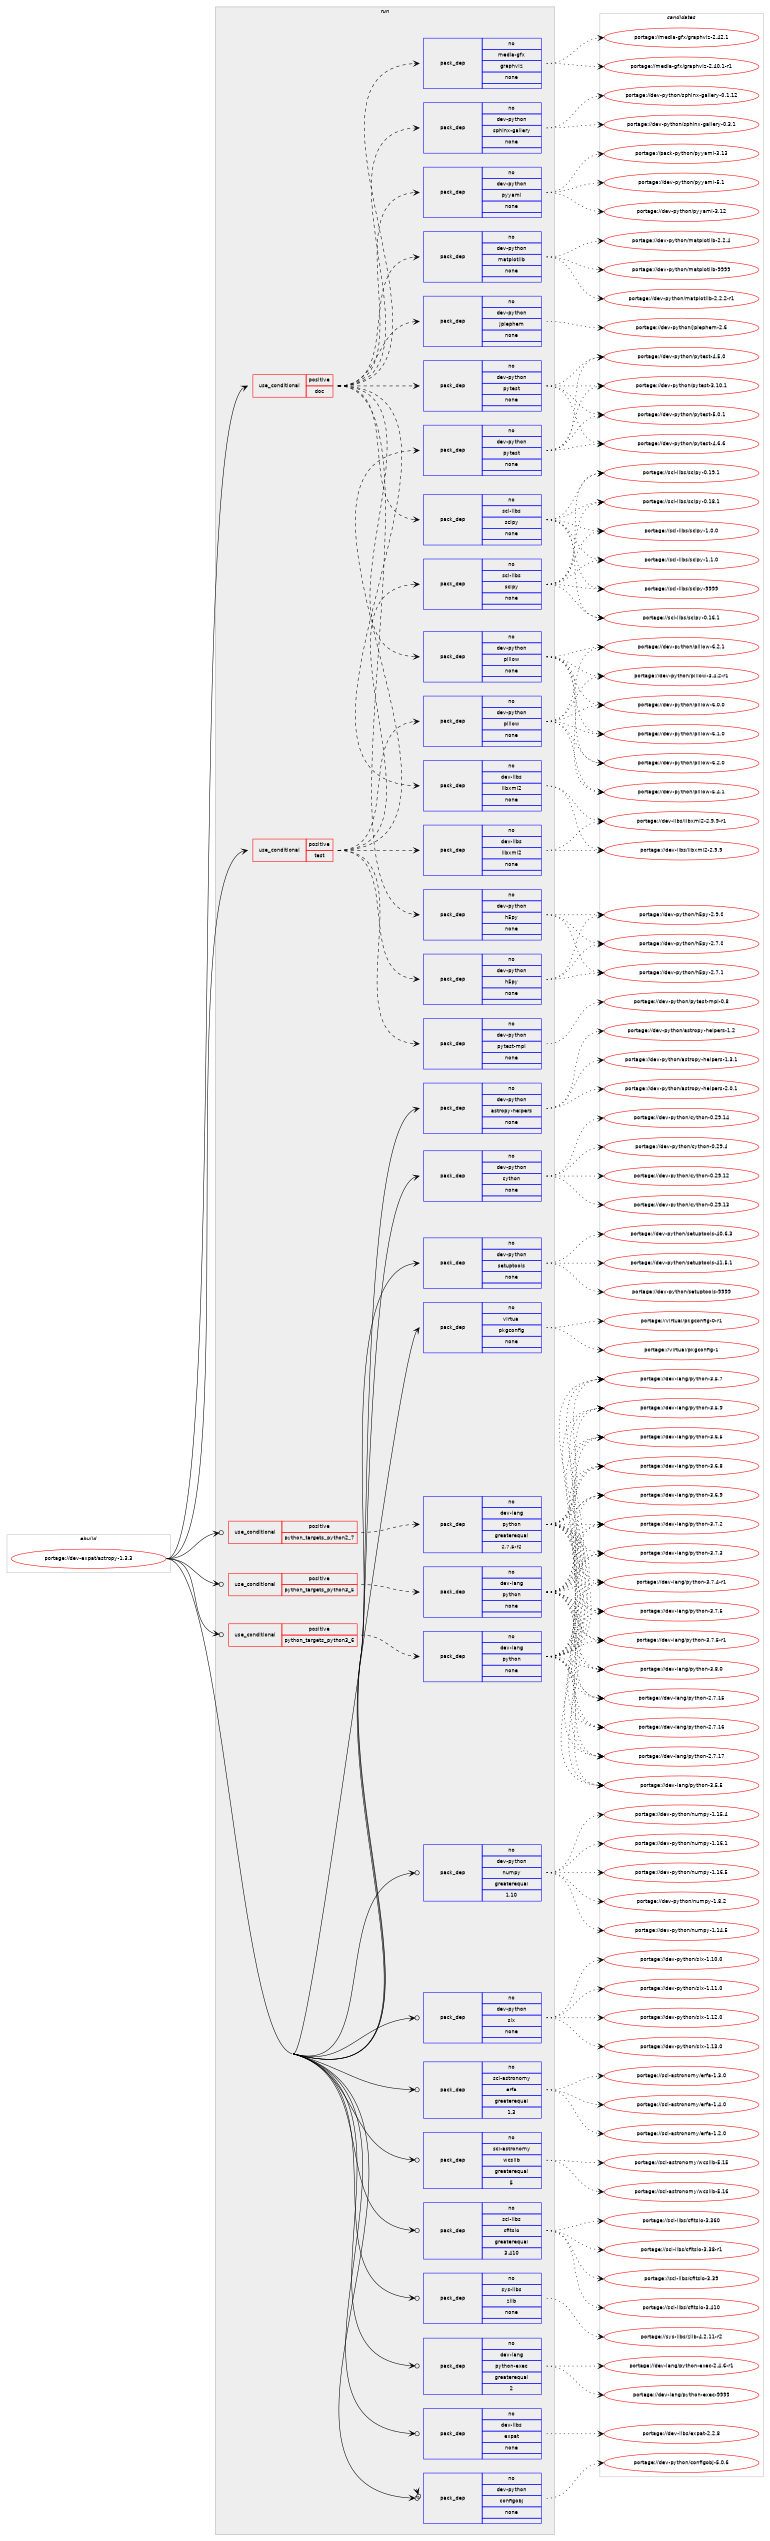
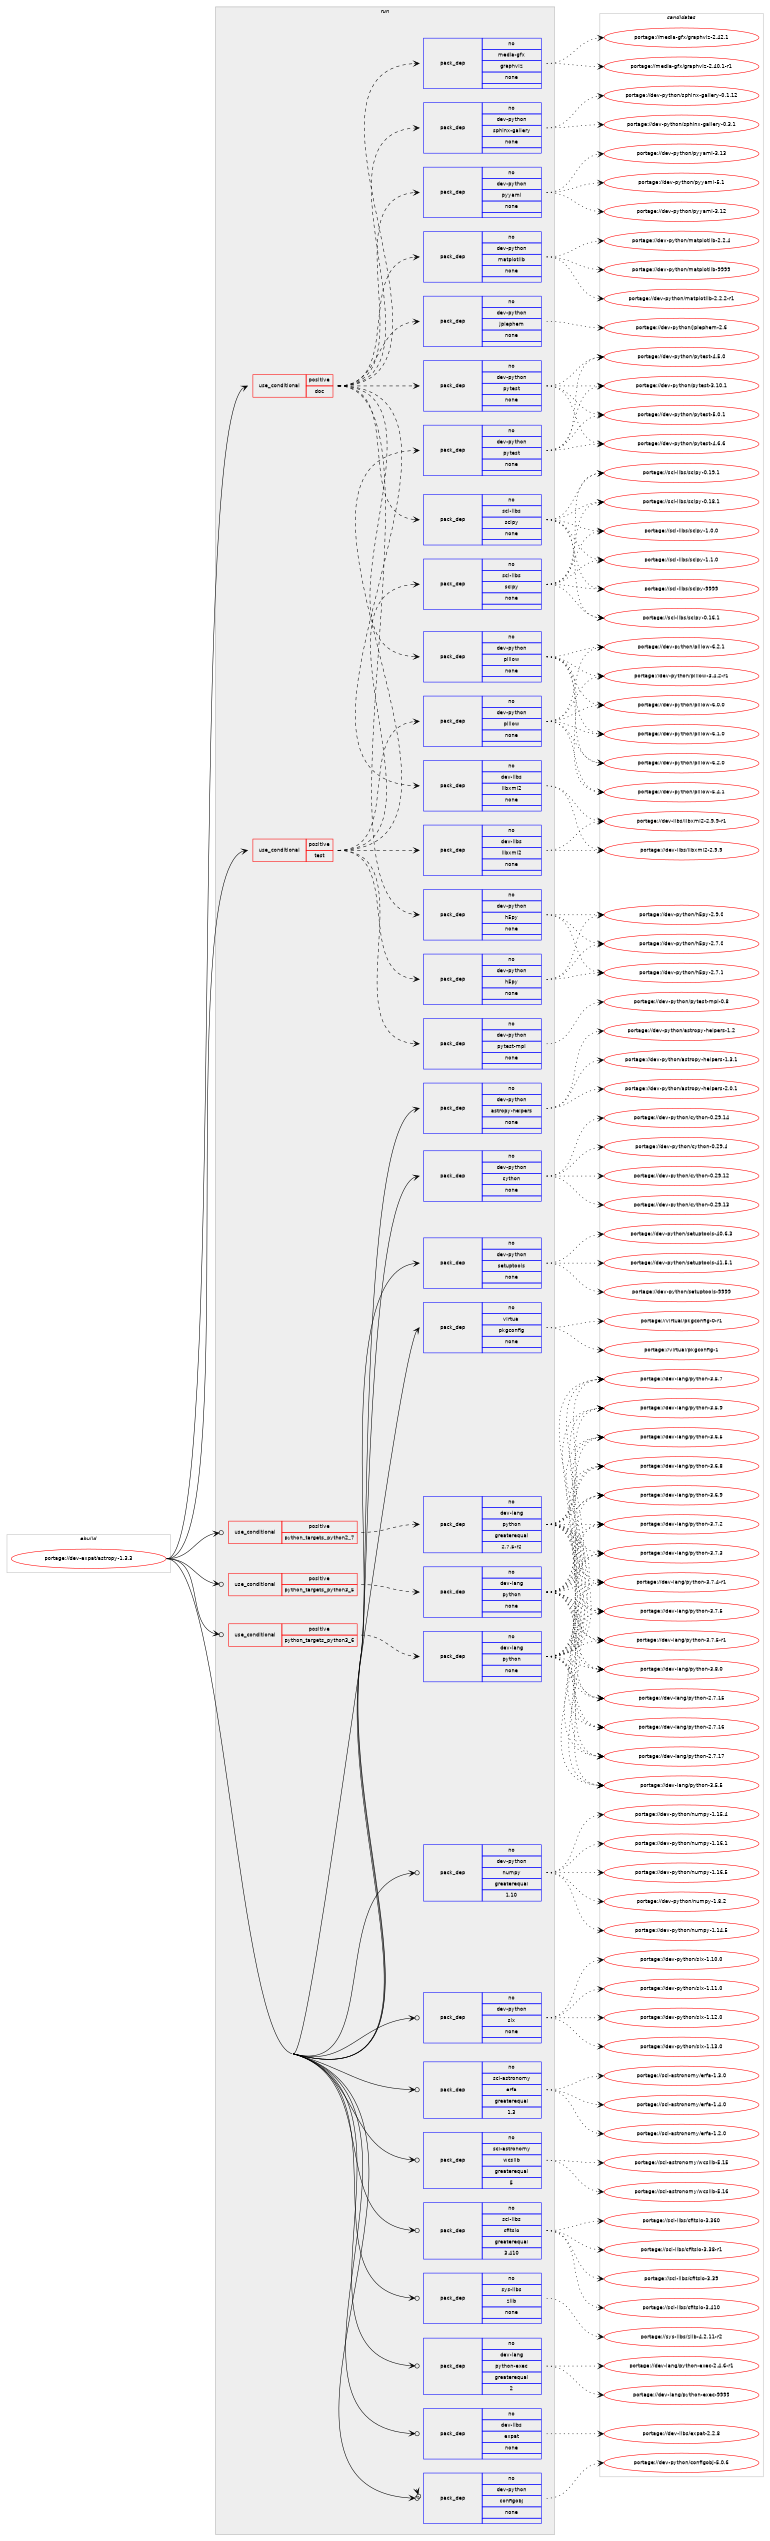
node "portage://pack-python/pyyaml-3.13": label "portage://pack-python/pyyaml-3.13" -> "portage://dev-python/pyyaml-3.13"
